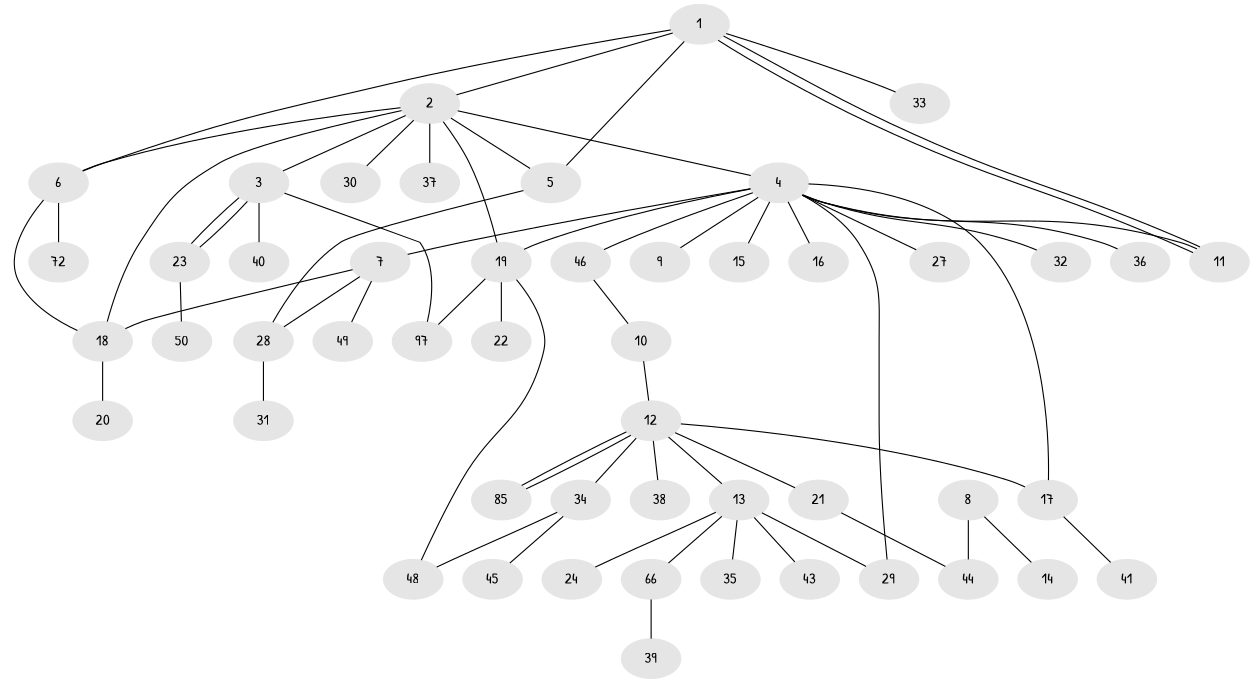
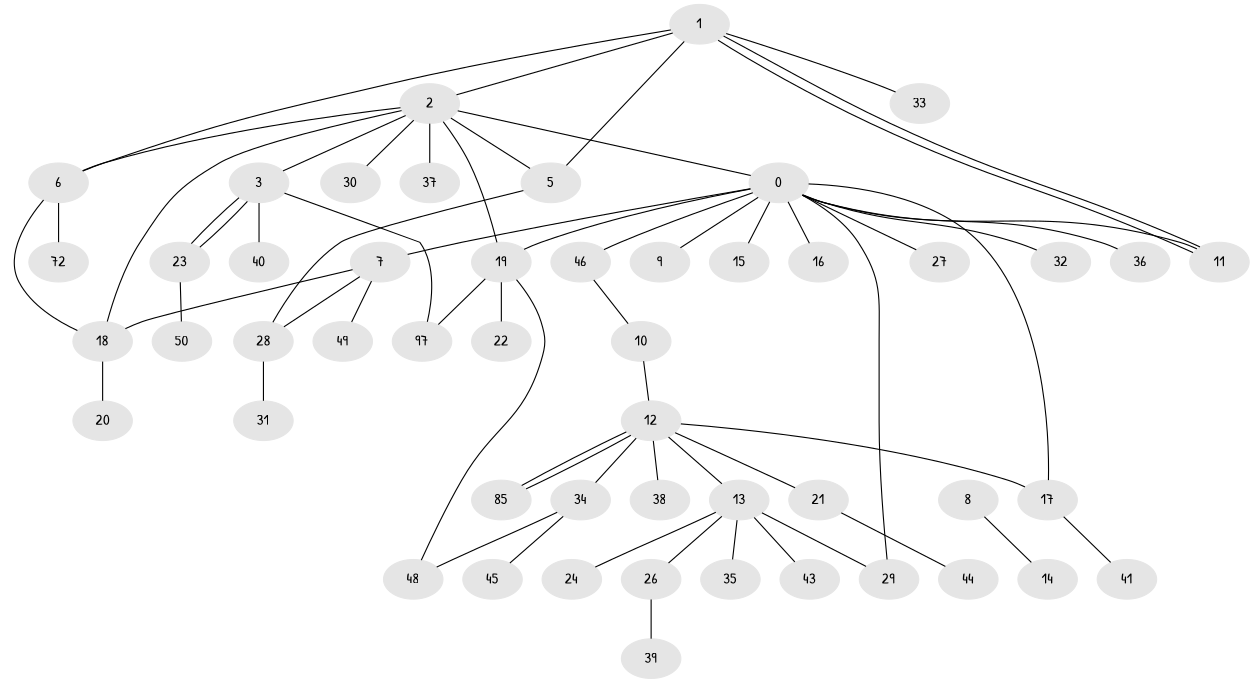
node "4": label "4" -> "0"
edge "8" -- "44": removed
node "66": label "66" -> "26"
